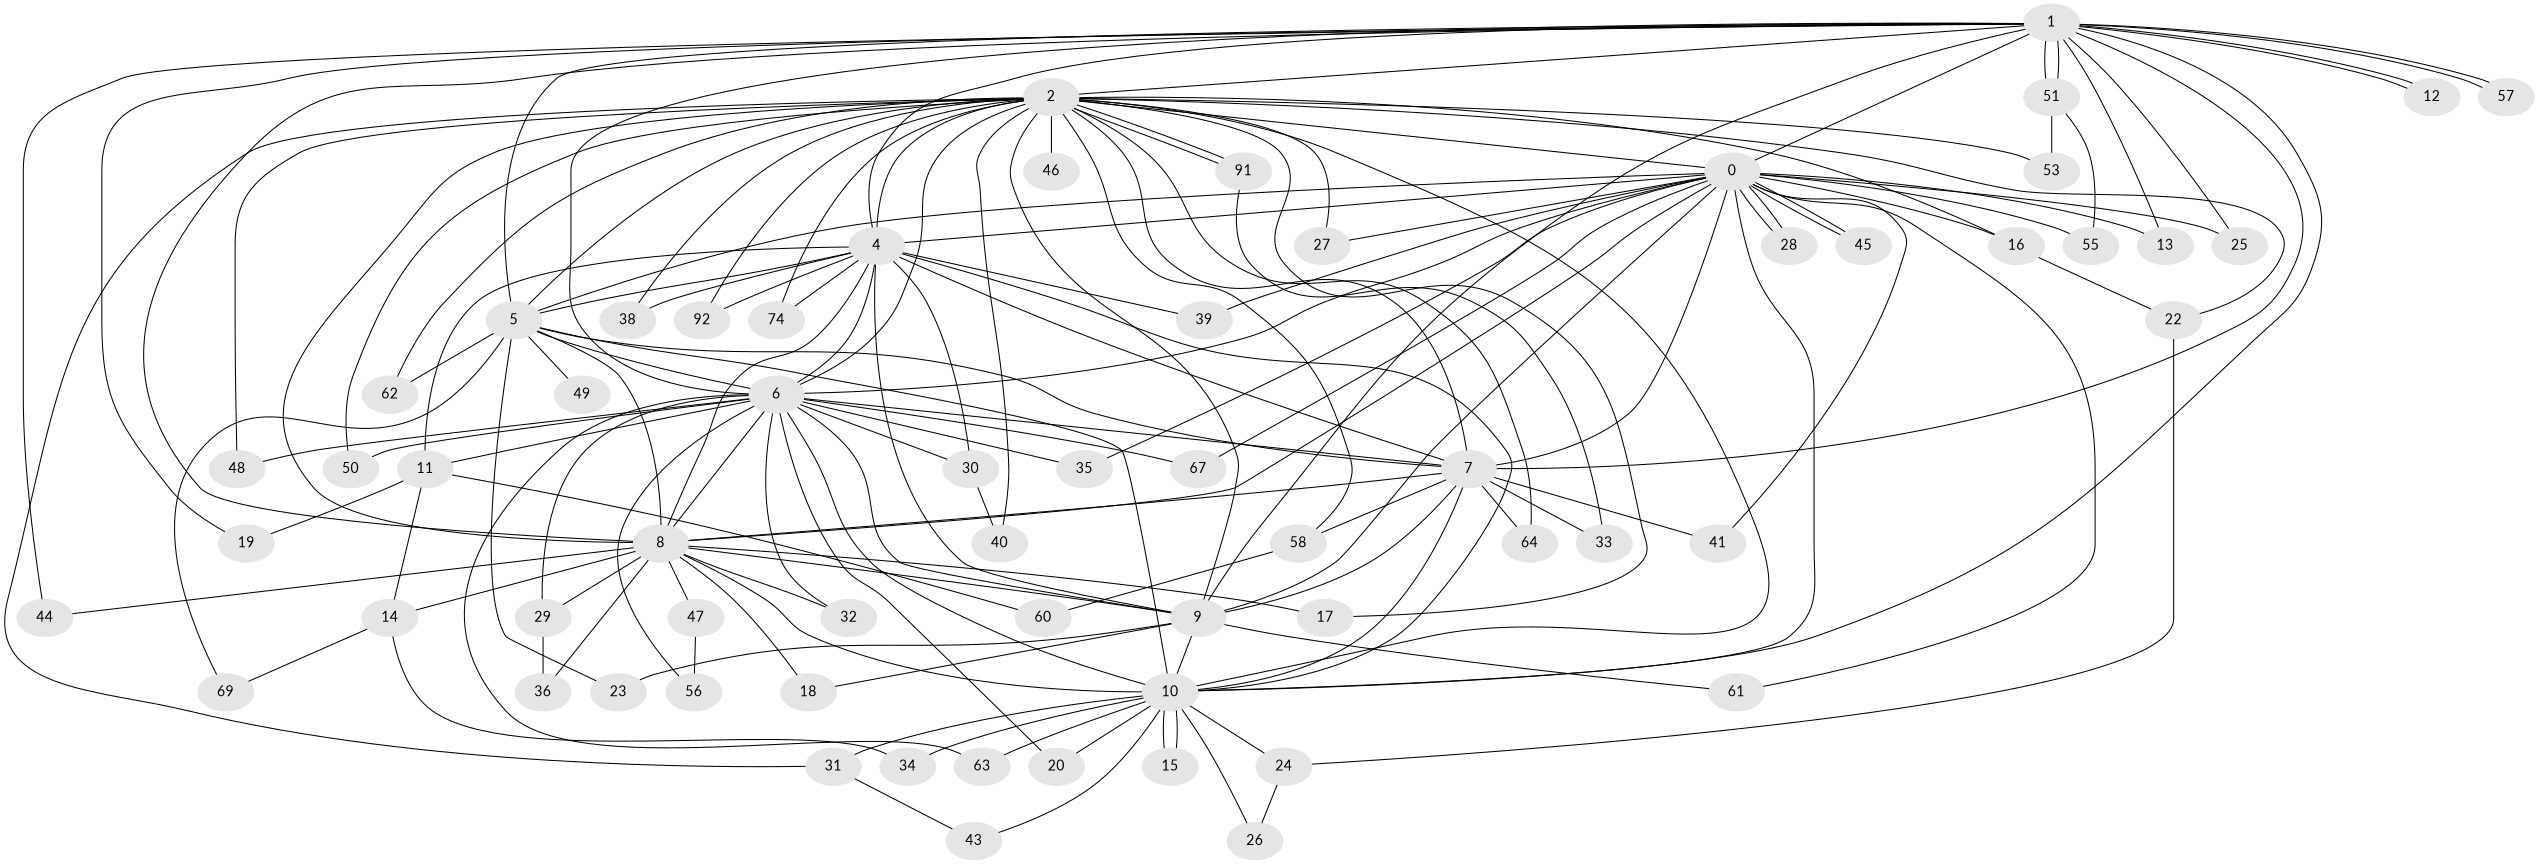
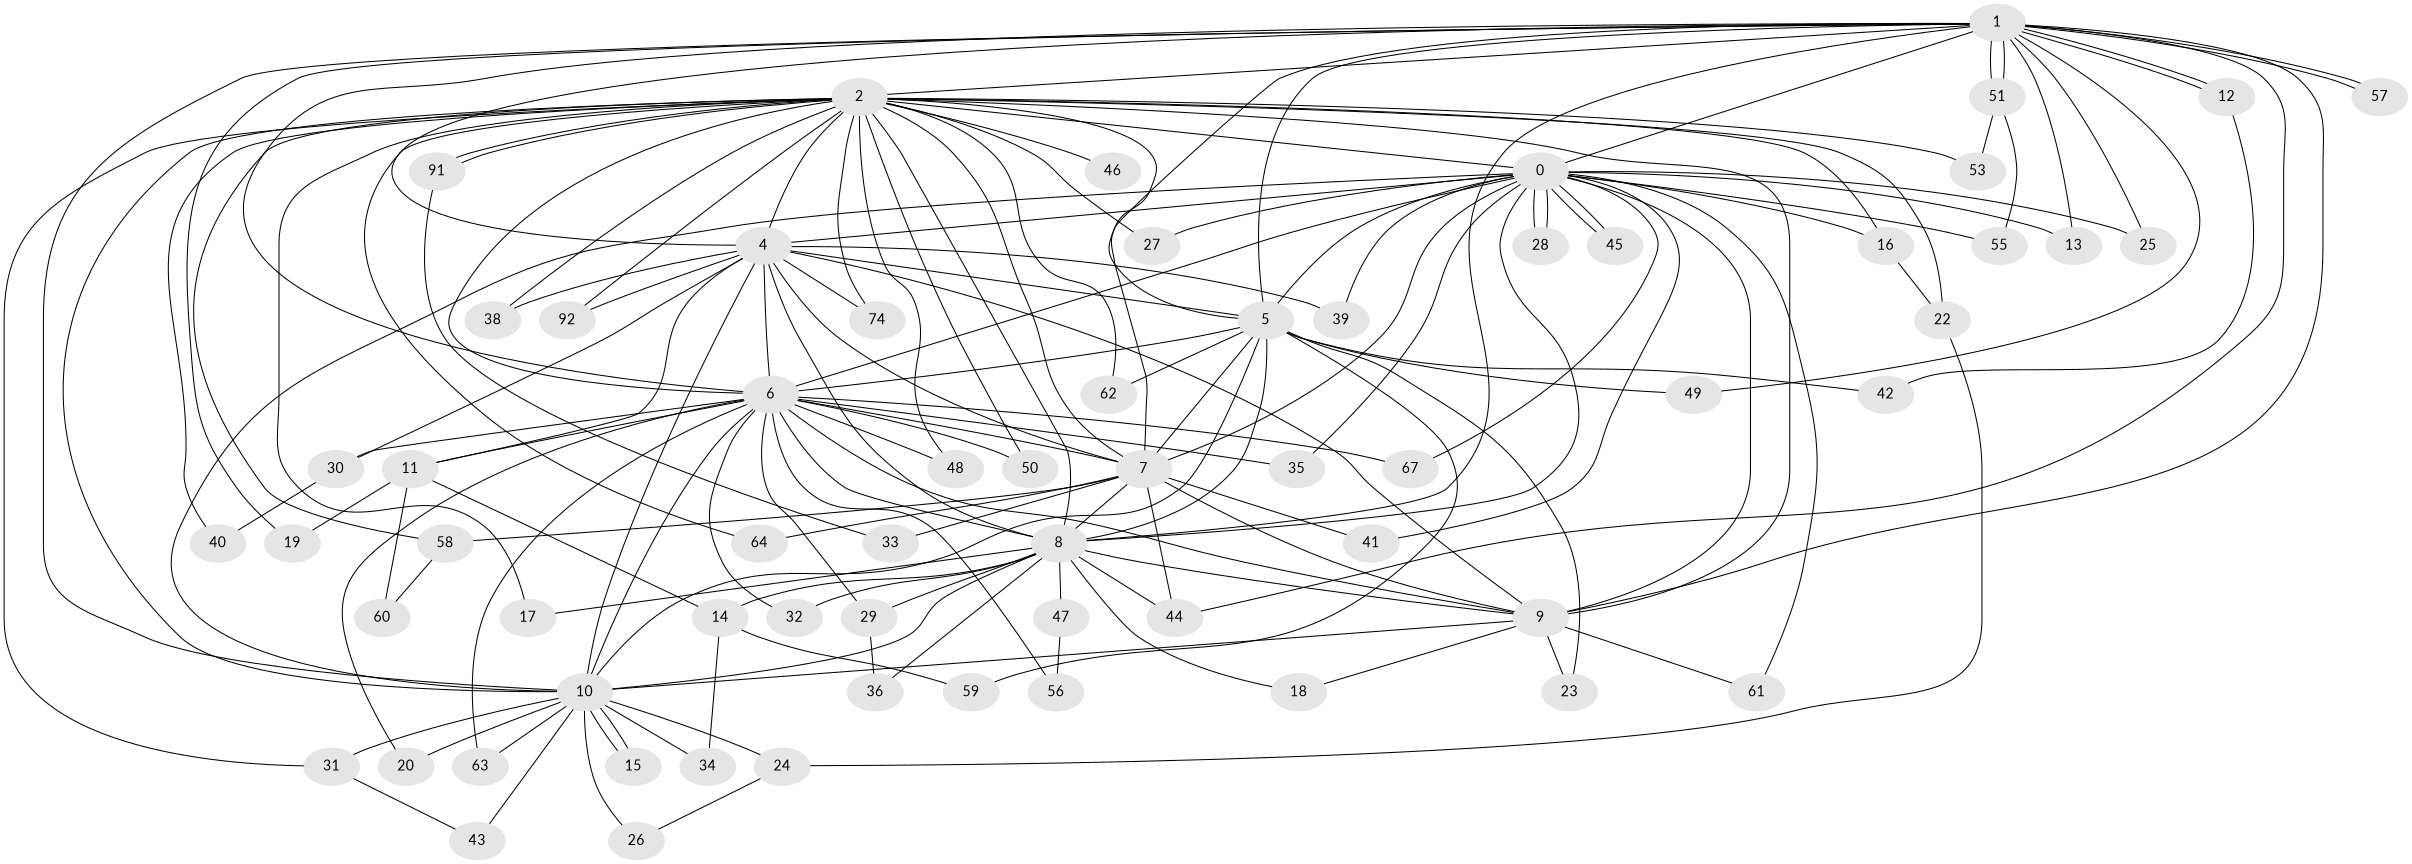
edge "1" -- "49": added
node "42": added
edge "7" -- "10": now "7" -- "44"
node "69": label "69" -> "59"
